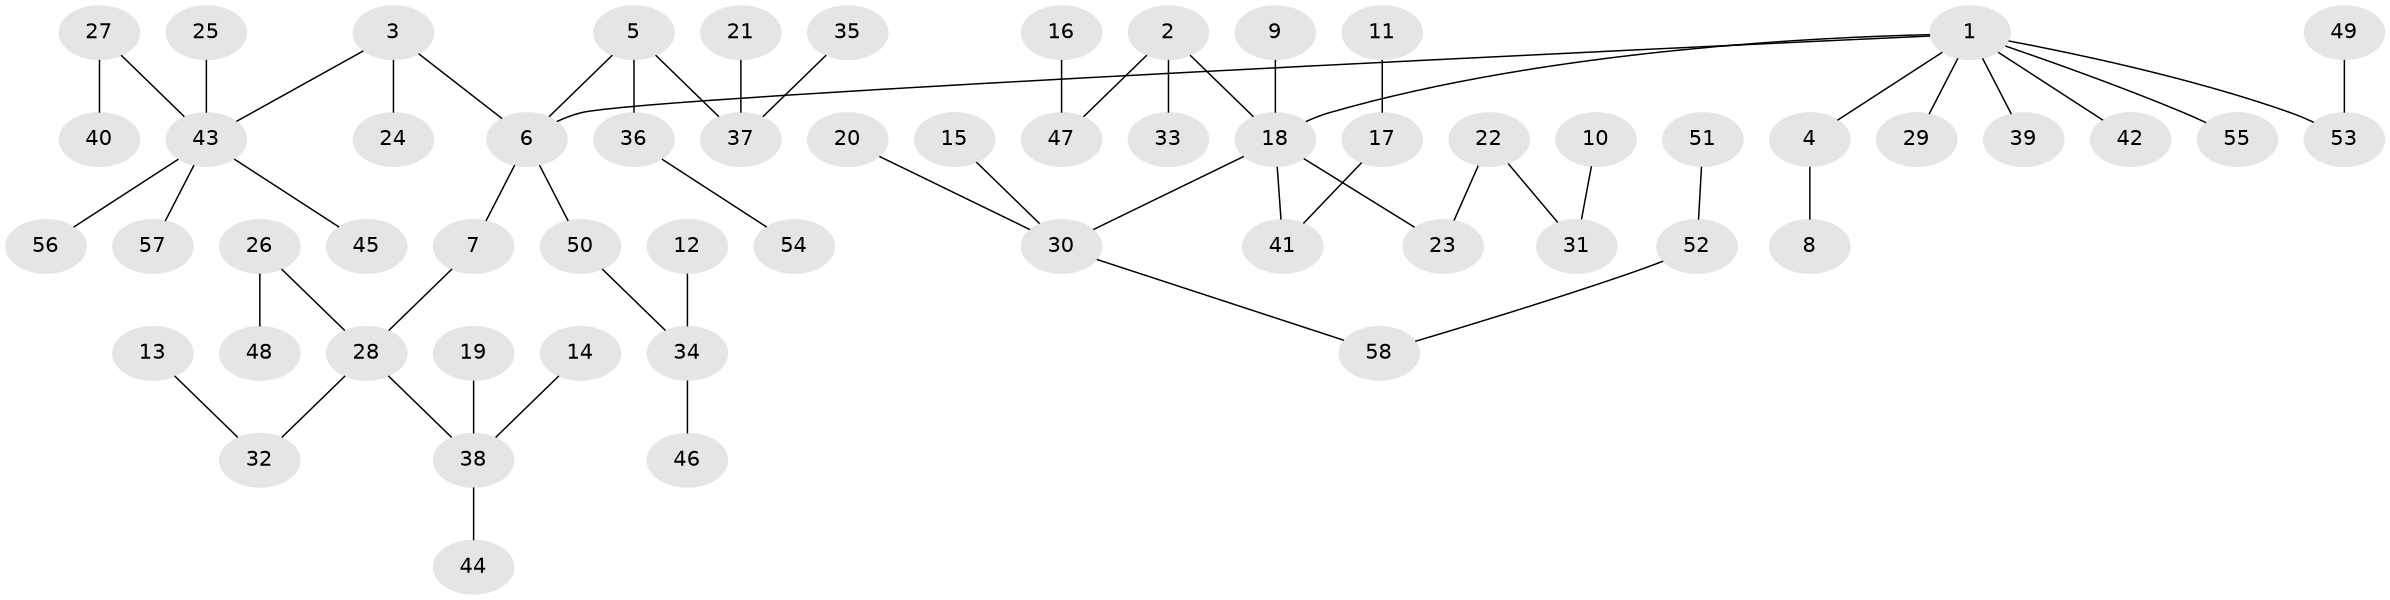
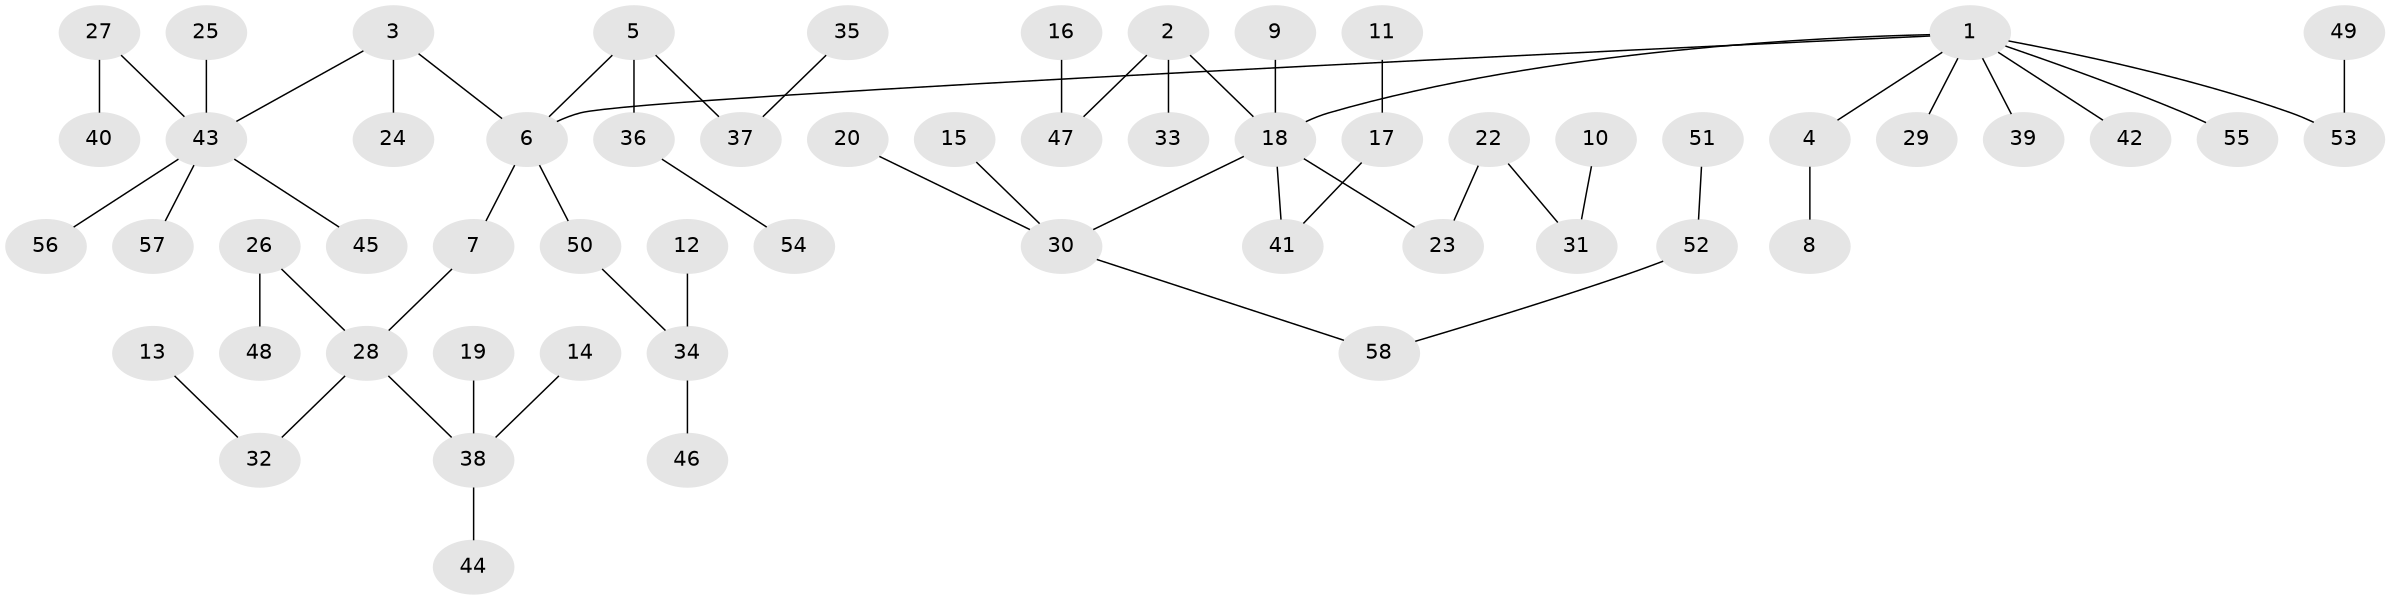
node "21": removed
